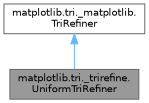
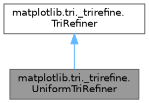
node "matplotlib.tri._matplotlib. TriRefiner": label "matplotlib.tri._matplotlib. TriRefiner" -> "matplotlib.tri._trirefine. TriRefiner"
